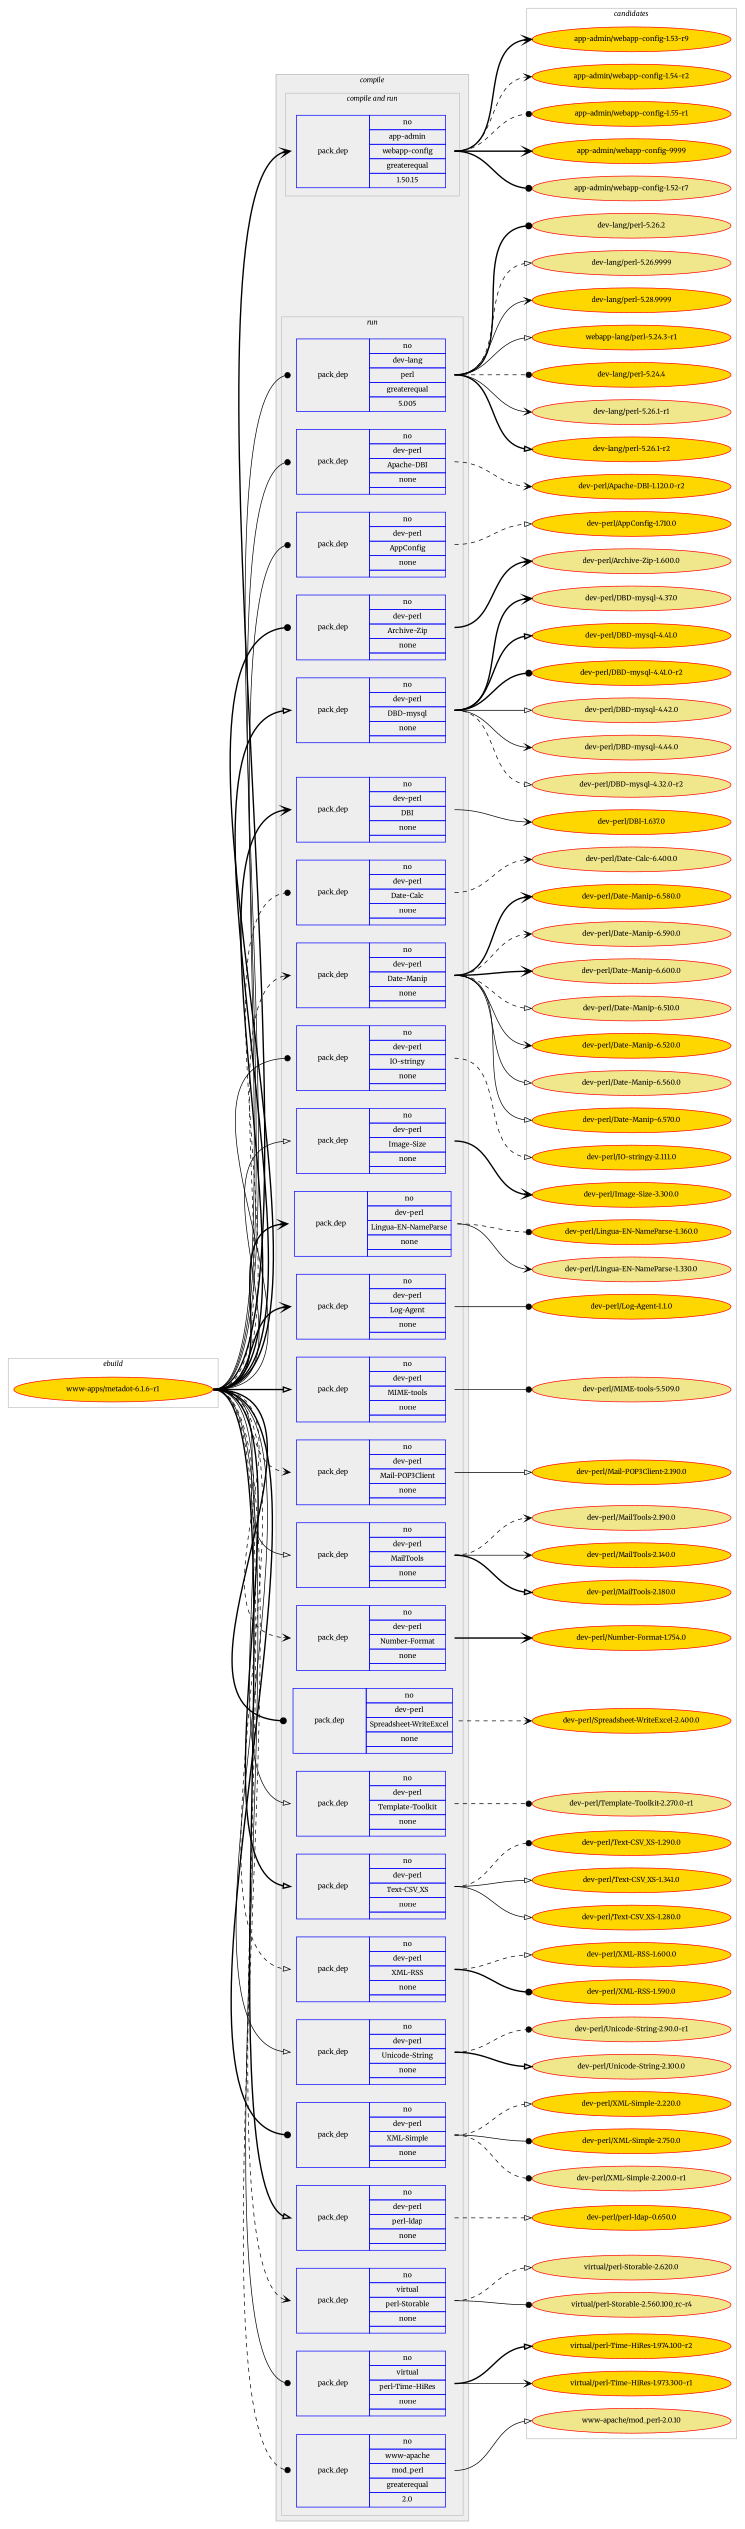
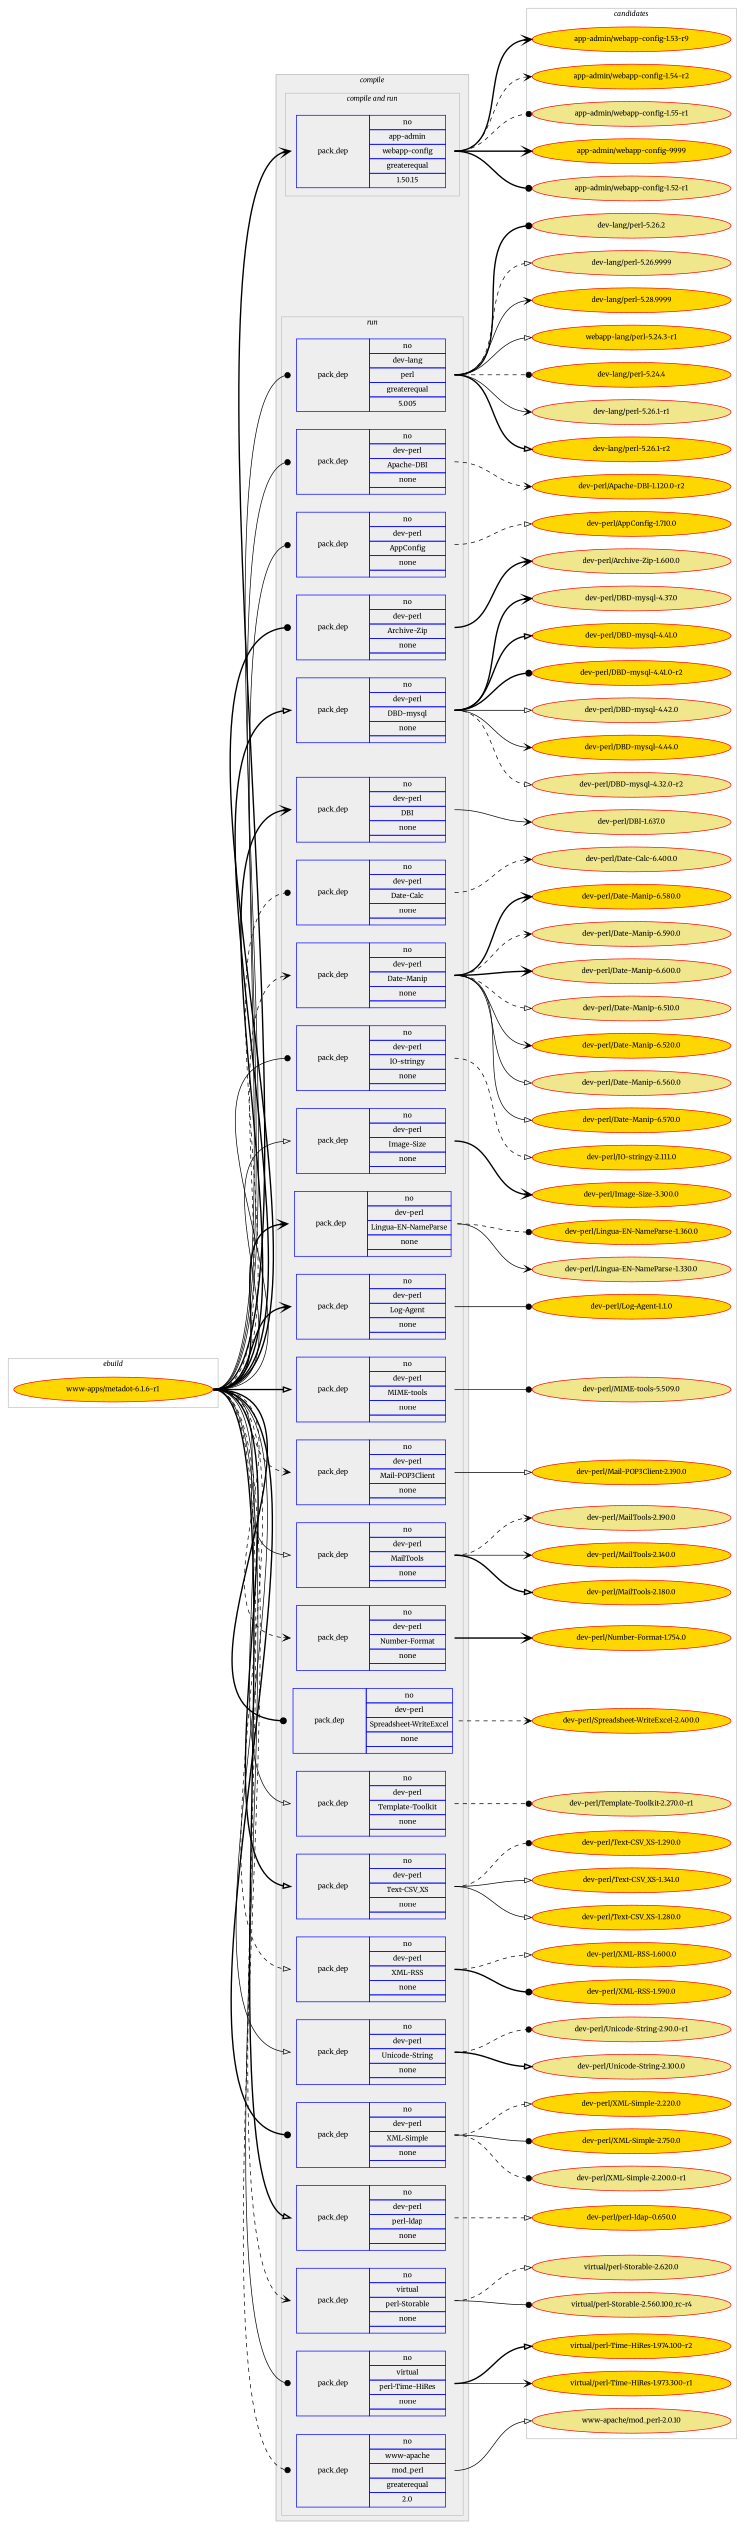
node "app-admin/webapp-config-1.55-r1": fillcolor gold -> khaki
node "app-admin/webapp-config-1.52-r7": label "app-admin/webapp-config-1.52-r7" -> "app-admin/webapp-config-1.52-r1"
node "dev-perl/DBD-mysql-4.44.0": fillcolor khaki -> gold
node "dev-perl/DBI-1.637.0": fillcolor gold -> khaki
